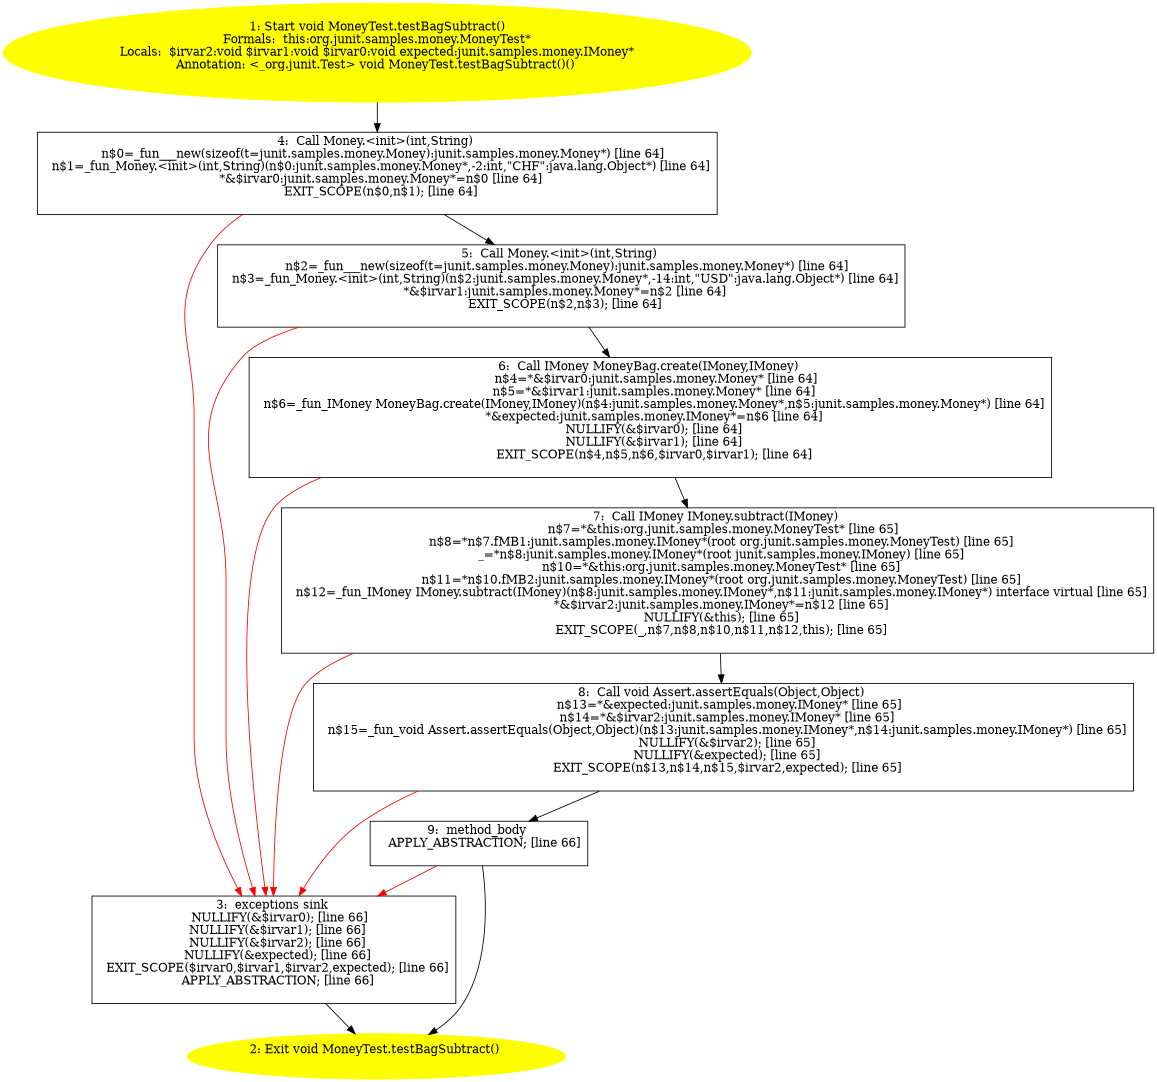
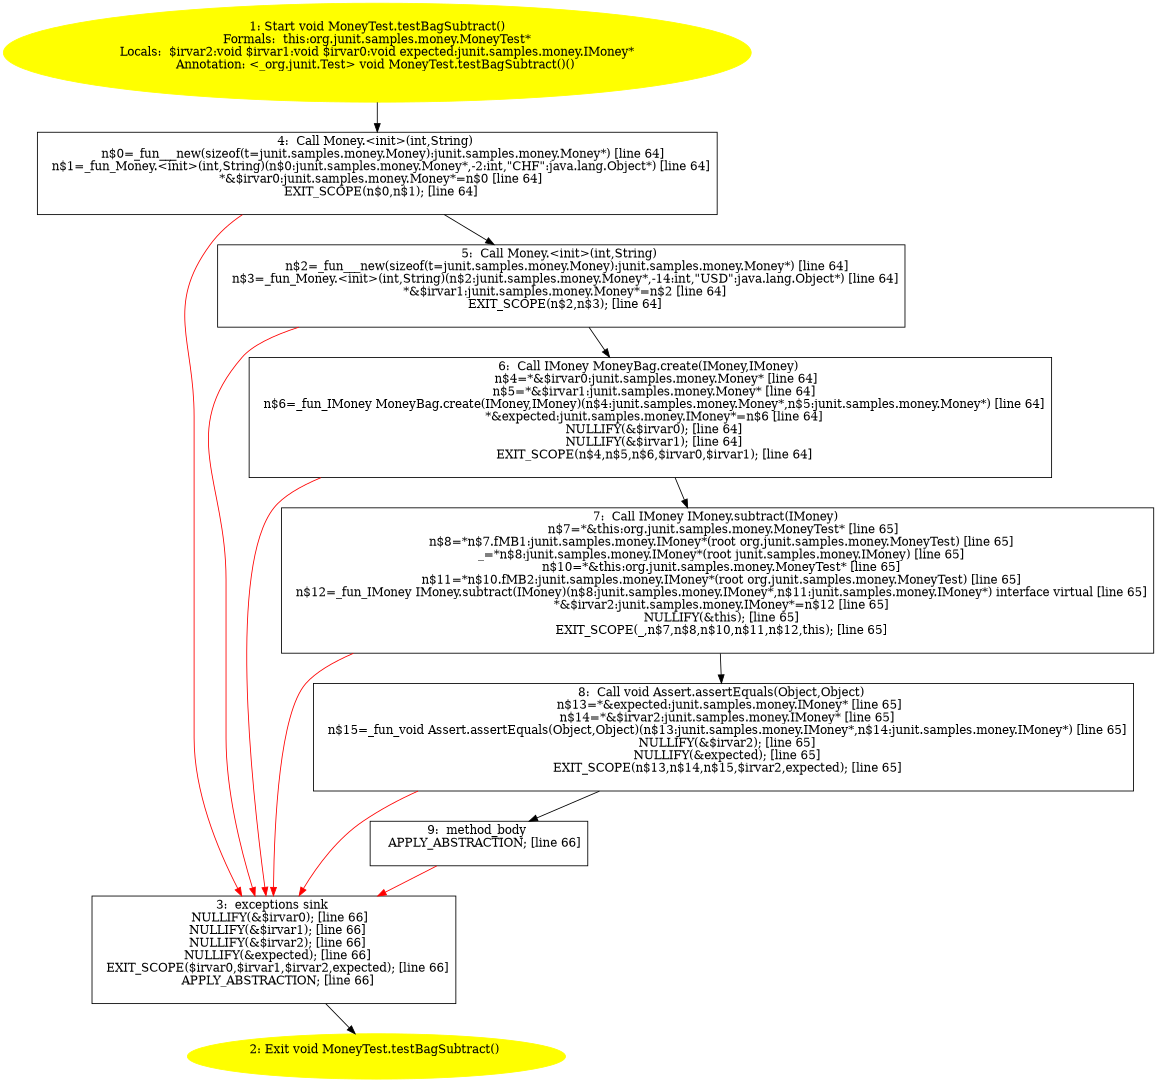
edge "9:  method_body APPLY_ABSTRACTION; [line 66]" -> "2: Exit void MoneyTest.testBagSubtract()": removed
